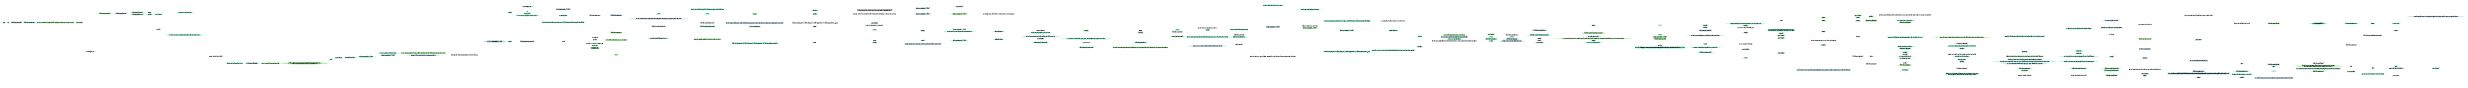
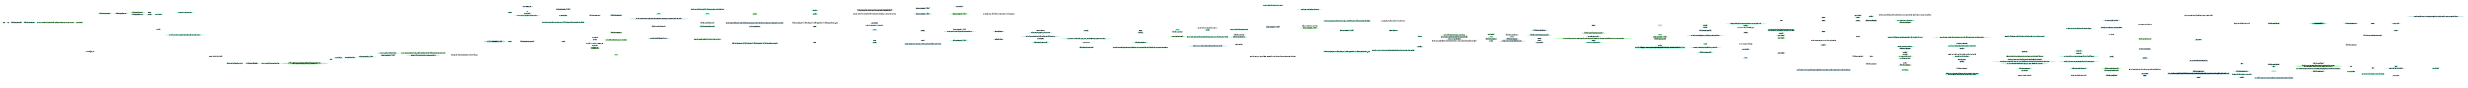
node "consolinghub": fillcolor white -> aquamarine
